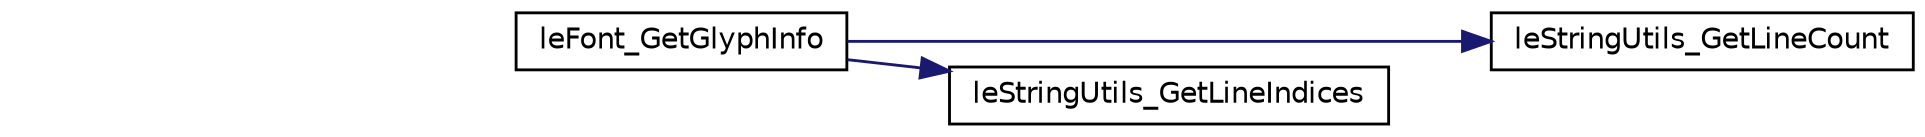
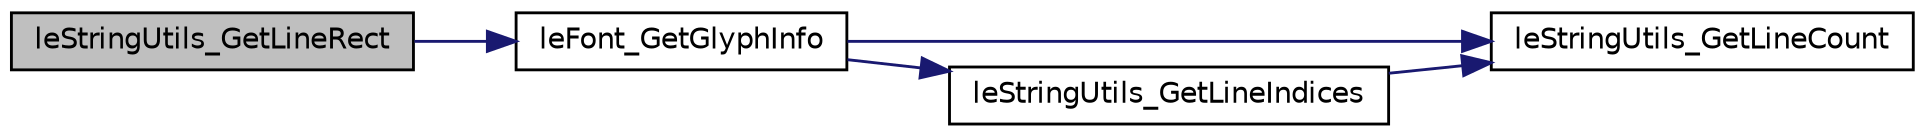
node "leStringUtils_GetLineRect": added
edge "leStringUtils_GetLineIndices" -> "leStringUtils_GetLineCount": added
